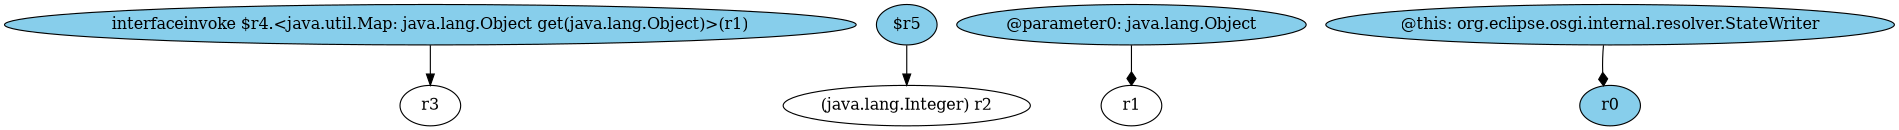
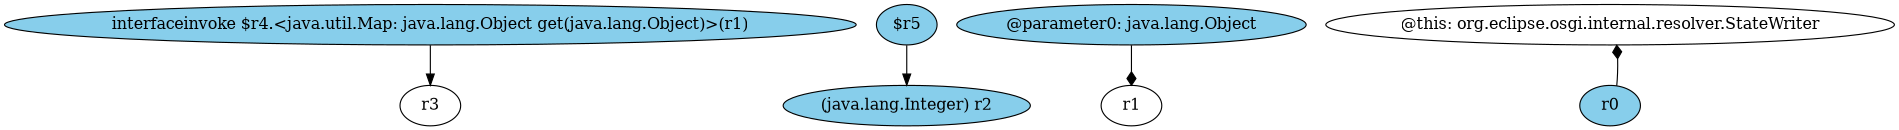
node "@this: org.eclipse.osgi.internal.resolver.StateWriter": fillcolor skyblue -> white
edge "@this: org.eclipse.osgi.internal.resolver.StateWriter" -> "r0": reversed
node "(java.lang.Integer) r2": fillcolor white -> skyblue
